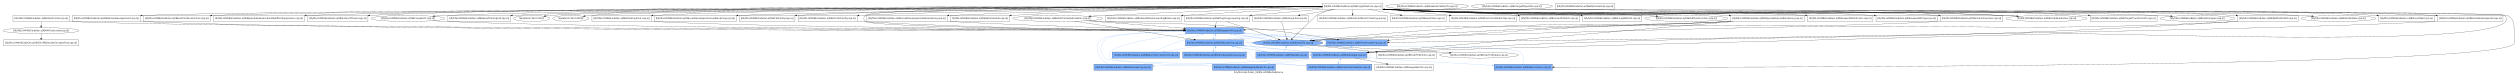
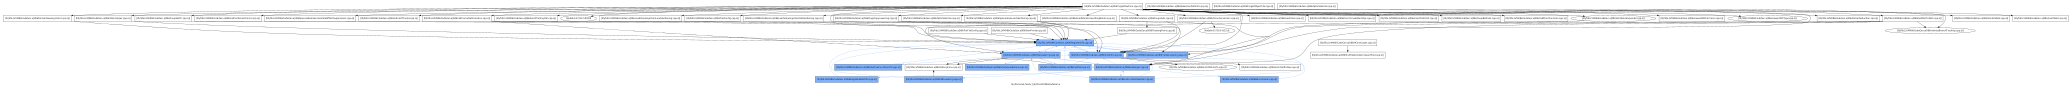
node "{lib/libLLVMX86CodeGen.a(X86SelectionDAGInfo.cpp.o)}": shape ellipse -> box
node "{lib/libLLVMX86CodeGen.a(X86TargetObjectFile.cpp.o)}": shape ellipse -> box
edge "{lib/libLLVMX86CodeGen.a(X86TargetMachine.cpp.o)}" -> "Node0x5572651d22c8": now "{lib/libLLVMX86CodeGen.a(X86CmovConversion.cpp.o)}" -> "Node0x5572651d22c8"
edge "{lib/libLLVMX86CodeGen.a(X86TargetMachine.cpp.o)}" -> "{lib/libLLVMX86CodeGen.a(X86FloatingPoint.cpp.o)}": now "{lib/libLLVMX86CodeGen.a(X86FixupLEAs.cpp.o)}" -> "{lib/libLLVMX86CodeGen.a(X86FloatingPoint.cpp.o)}"
edge "{lib/libLLVMX86CodeGen.a(X86TargetMachine.cpp.o)}" -> "{lib/libLLVMX86CodeGen.a(X86PreTileConfig.cpp.o)}": removed
edge "{lib/libLLVMX86CodeGen.a(X86PartialReduction.cpp.o)}" -> "{lib/libLLVMX86CodeGen.a(X86TargetMachine.cpp.o)}": removed
node "{lib/libLLVMX86CodeGen.a(X86FixupSetCC.cpp.o)}": shape ellipse -> box
node "{lib/libLLVMX86CodeGen.a(X86CallFrameOptimization.cpp.o)}": shape ellipse -> box
node "{lib/libLLVMX86CodeGen.a(X86IndirectBranchTracking.cpp.o)}": shape box -> ellipse
node "{lib/libLLVMX86CodeGen.a(X86PadShortFunction.cpp.o)}": shape ellipse -> box
node "{lib/libLLVMX86CodeGen.a(X86LowerAMXType.cpp.o)}": shape box -> ellipse
node "{lib/libLLVMX86CodeGen.a(X86PartialReduction.cpp.o)}": shape ellipse -> box
node "{lib/libLLVMX86CodeGen.a(X86TargetTransformInfo.cpp.o)}": removed
node "{lib/libLLVMX86CodeGen.a(X86VZeroUpper.cpp.o)}": shape ellipse -> box
node "{lib/libLLVMX86CodeGen.a(X86WinEHState.cpp.o)}": shape ellipse -> box
node "{lib/libLLVMX86CodeGen.a(X86WinAllocaExpander.cpp.o)}": shape box -> ellipse
edge "{lib/libLLVMX86CodeGen.a(X86ISelDAGToDAG.cpp.o)}" -> "{lib/libLLVMX86CodeGen.a(X86ISelLowering.cpp.o)}": added
edge "{lib/libLLVMX86CodeGen.a(X86AsmPrinter.cpp.o)}" -> "{lib/libLLVMX86CodeGen.a(X86MCInstLower.cpp.o)}": removed
edge "{lib/libLLVMX86CodeGen.a(X86ISelDAGToDAG.cpp.o)}" -> "{lib/libLLVMX86CodeGen.a(X86IndirectBranchTracking.cpp.o)}": added
edge "{lib/libLLVMX86CodeGen.a(X86SpeculativeLoadHardening.cpp.o)}" -> "{lib/libLLVMX86CodeGen.a(X86FrameLowering.cpp.o)}": removed
node "{lib/libLLVMX86CodeGen.a(X86MCInstLower.cpp.o)}": shape ellipse -> box
edge "{lib/libLLVMX86CodeGen.a(X86VZeroUpper.cpp.o)}" -> "{lib/libLLVMX86CodeGen.a(X86RegisterInfo.cpp.o)}": added
node "{lib/libLLVMX86CodeGen.a(X86InstrInfo.cpp.o)}": shape ellipse -> box
edge "{lib/libLLVMX86CodeGen.a(X86TargetMachine.cpp.o)}" -> "{lib/libLLVMX86CodeGen.a(X86MacroFusion.cpp.o)}": removed
node "{lib/libLLVMX86CodeGen.a(X86InstrFMA3Info.cpp.o)}": shape box -> ellipse
node "{lib/libLLVMX86CodeGen.a(X86InstrFoldTables.cpp.o)}": shape ellipse -> box
node "{lib/libLLVMX86CodeGen.a(X86CallingConv.cpp.o)}": added
node "{lib/libLLVMX86CodeGen.a(X86LegalizerInfo.cpp.o)}": removed
